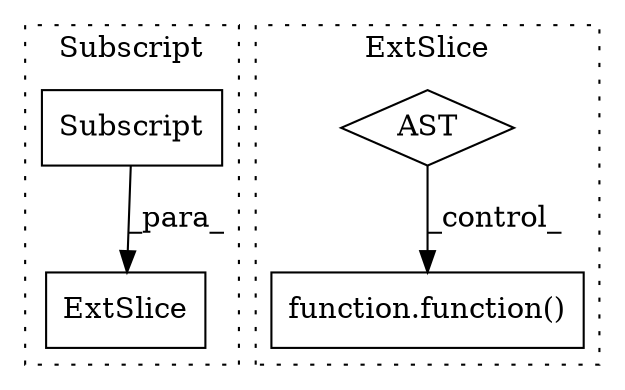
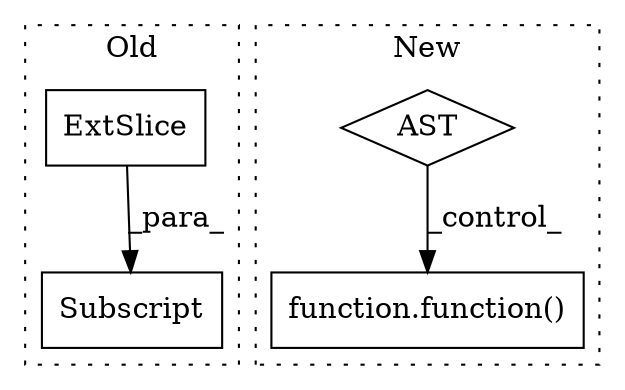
cluster "Subscript": label "Subscript" -> "Old"
cluster "ExtSlice": label "ExtSlice" -> "New"
edge "Subscript" -> "ExtSlice": reversed
